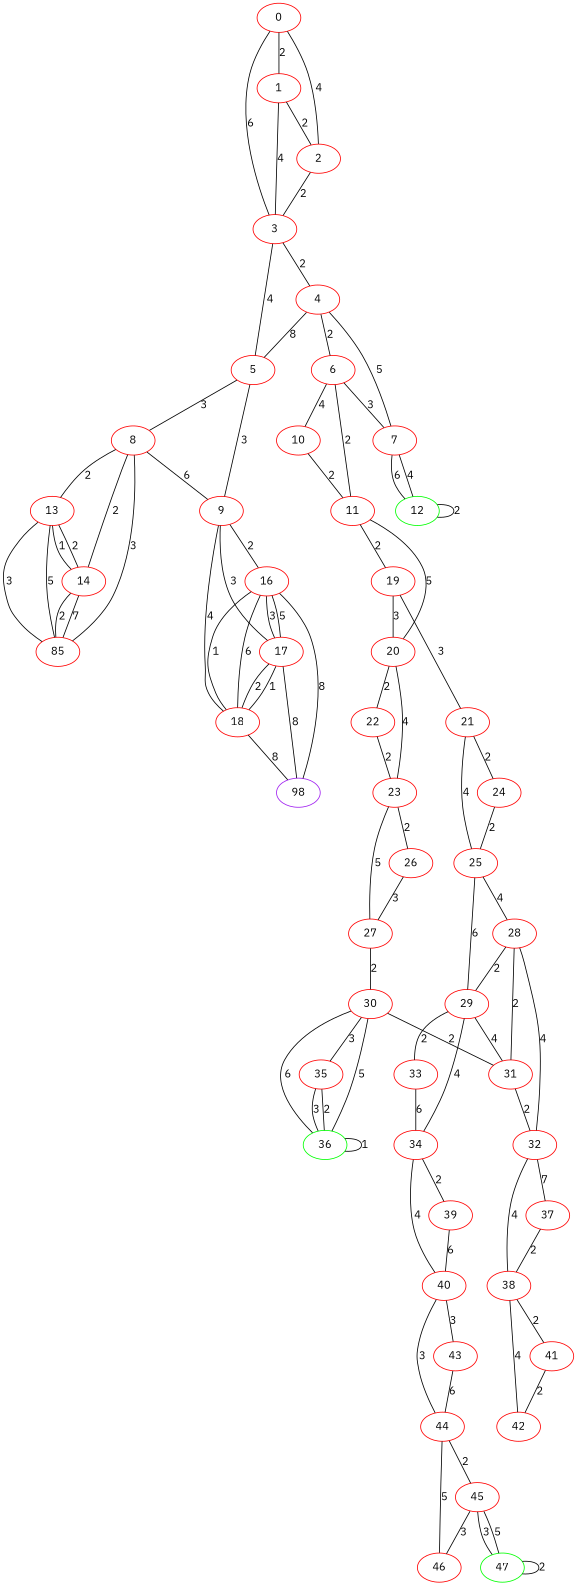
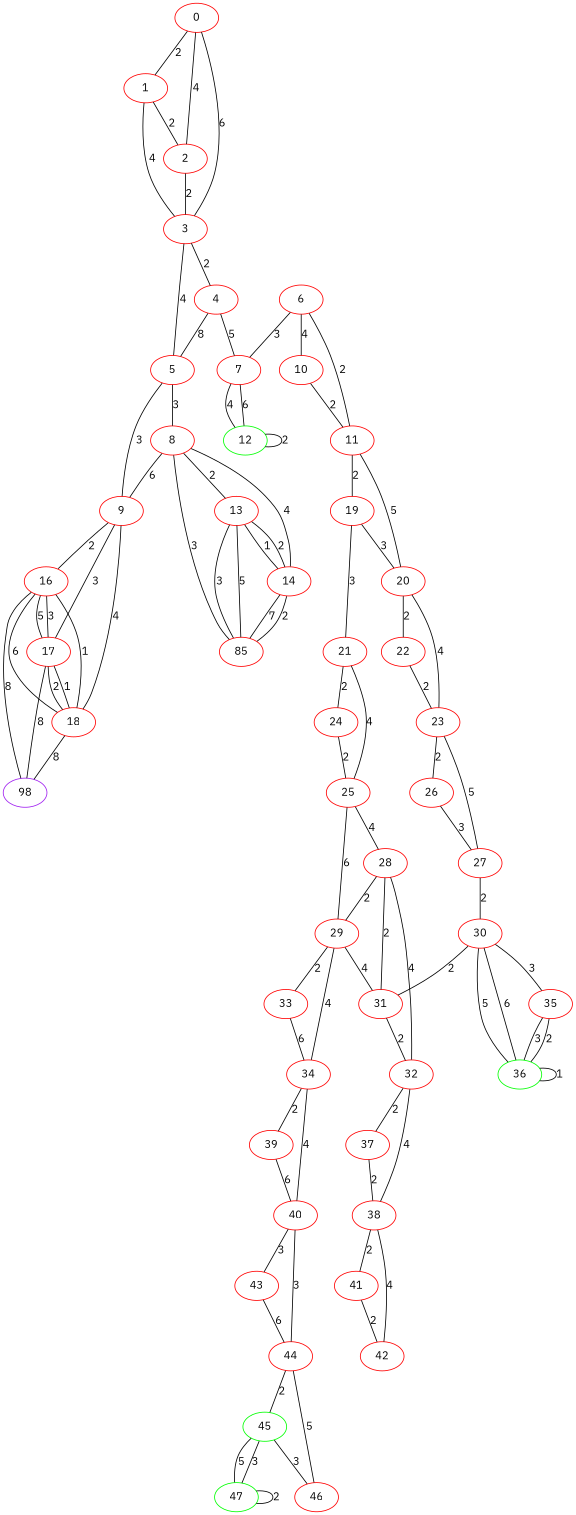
edge "4" -- "6": removed, label "2"
edge "8" -- "14": label "2" -> "4"
edge "32" -- "37": label "7" -> "2"
node "45": color red -> green
